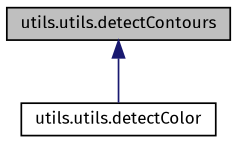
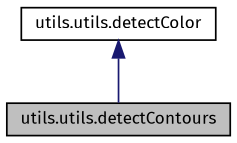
edge "utils.utils.detectColor" -> "utils.utils.detectContours": reversed
